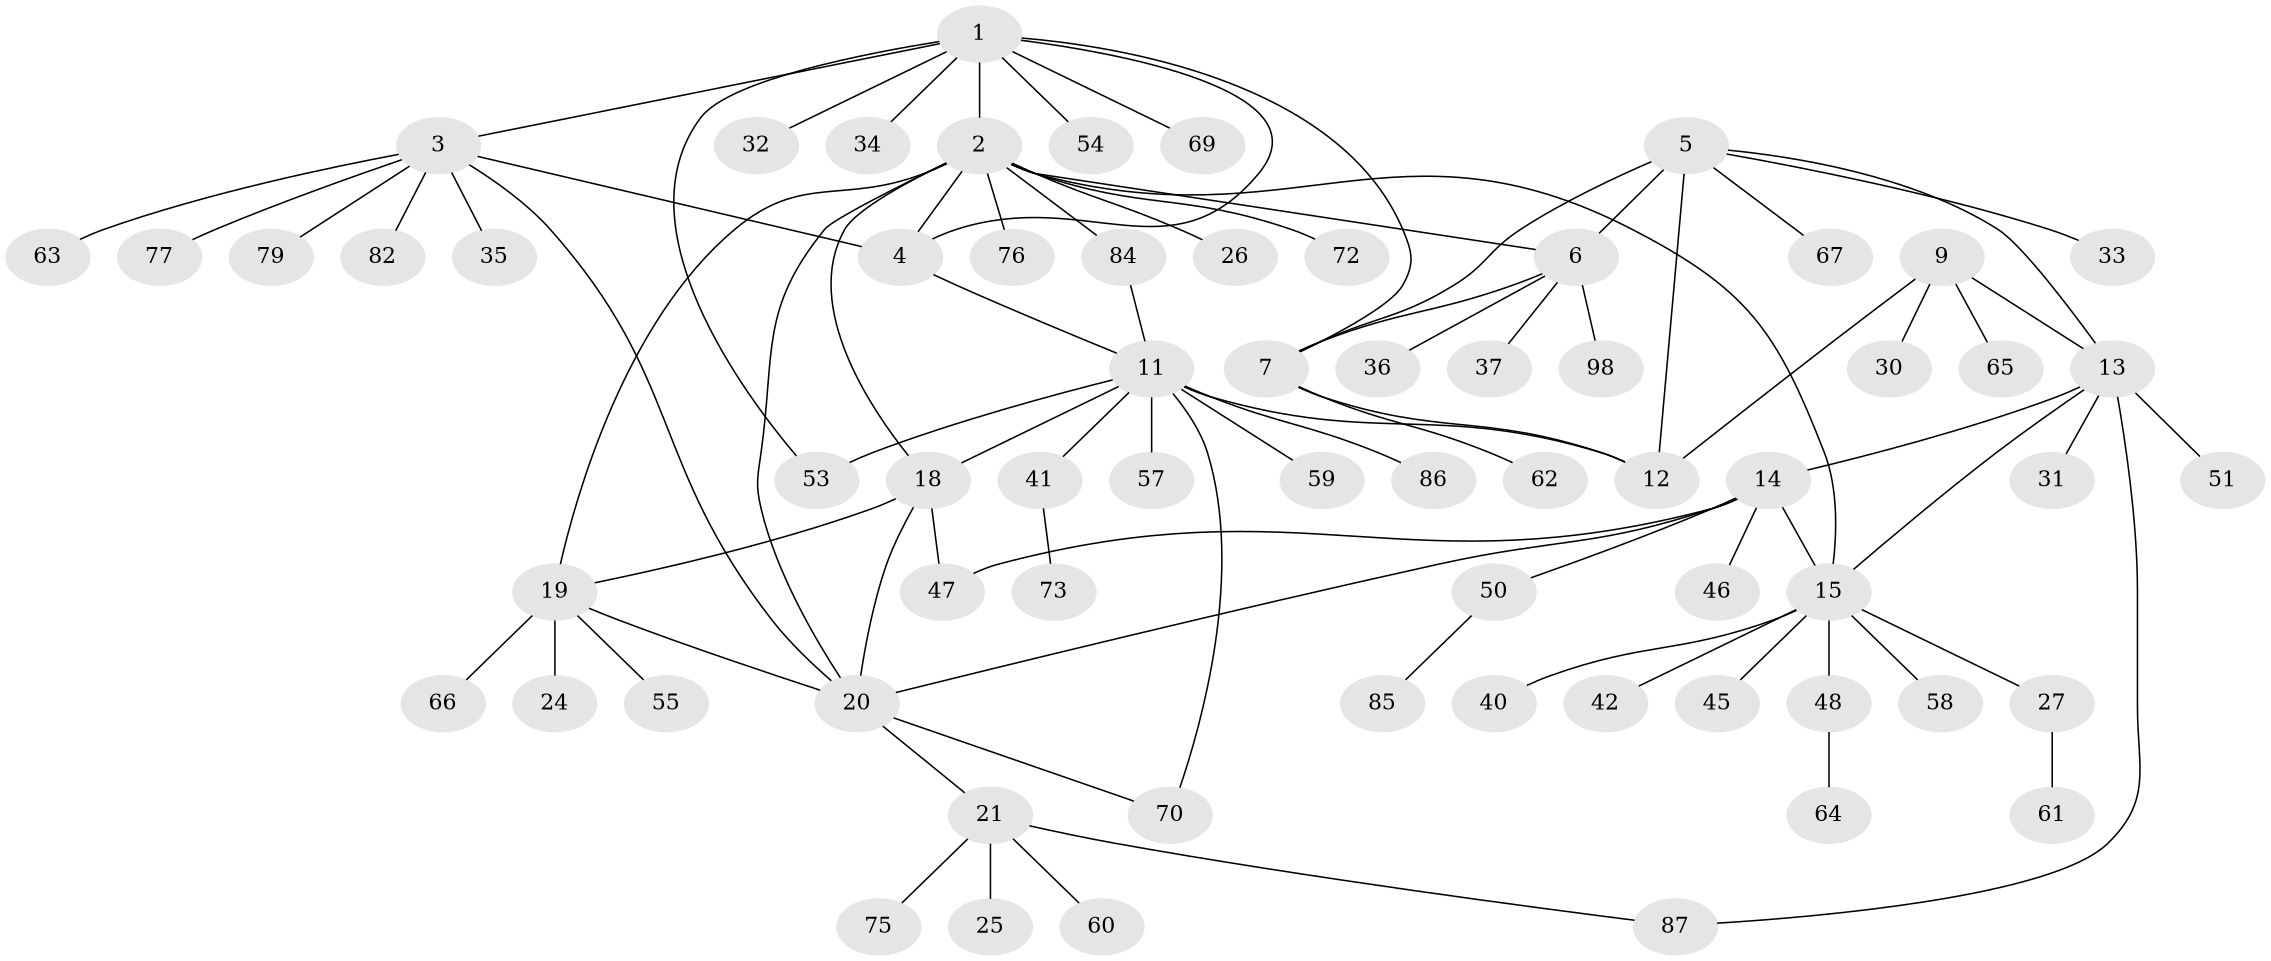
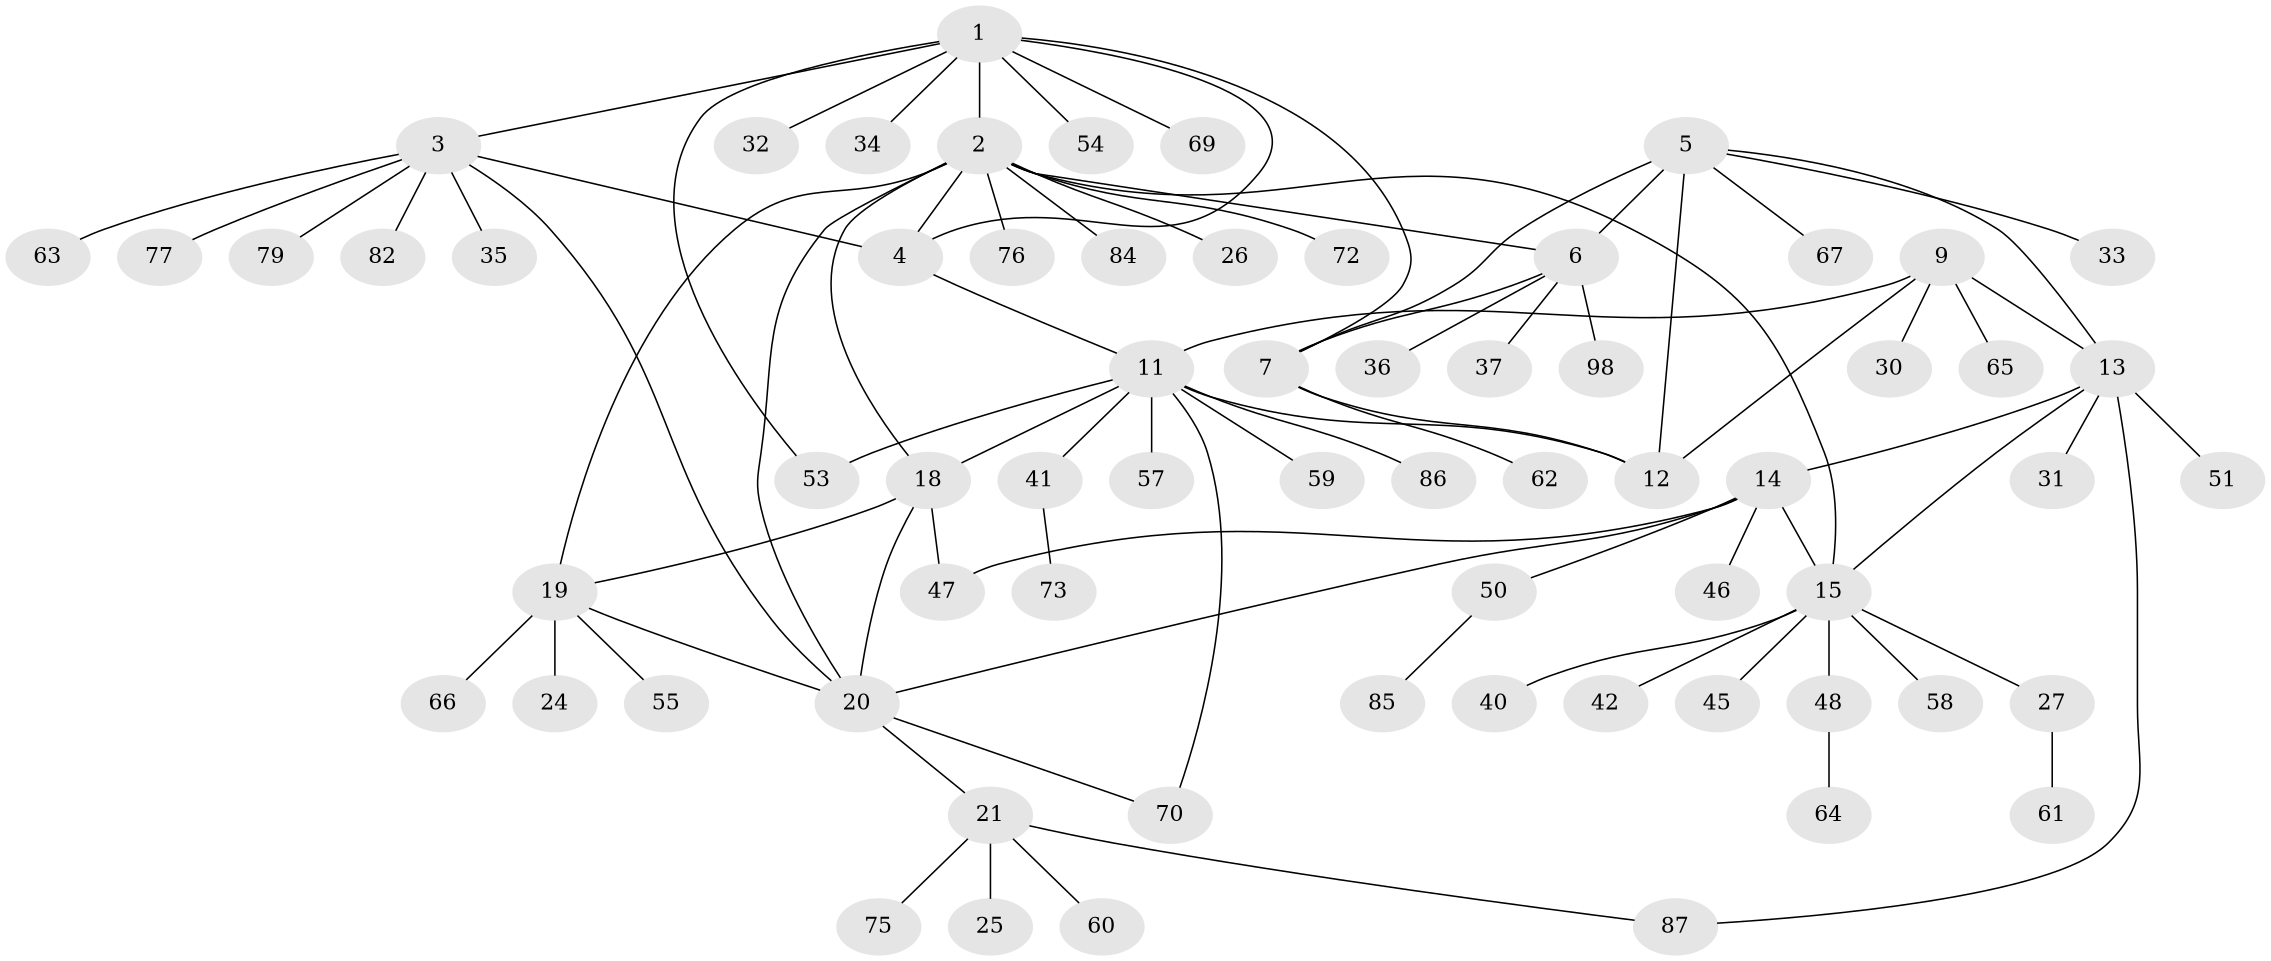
edge "84" -- "11": now "9" -- "11"
